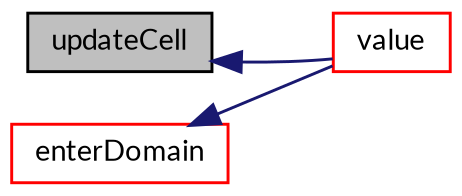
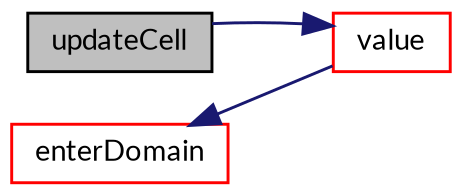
edge "value" -> "updateCell": reversed
